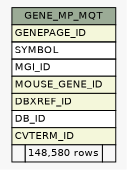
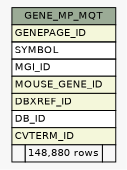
node "GENE_MP_MQT": text "148,580 rows" -> "148,880 rows"
